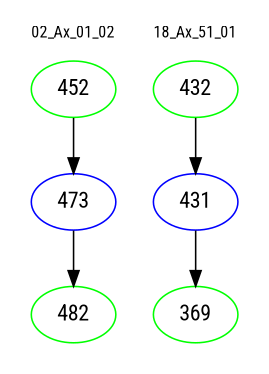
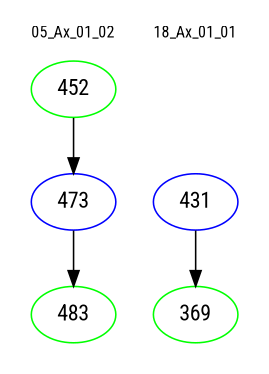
cluster "02_Ax_01_02": label "02_Ax_01_02" -> "05_Ax_01_02"
cluster "18_Ax_51_01": label "18_Ax_51_01" -> "18_Ax_01_01"
node "432": removed
node "482": label "482" -> "483"
